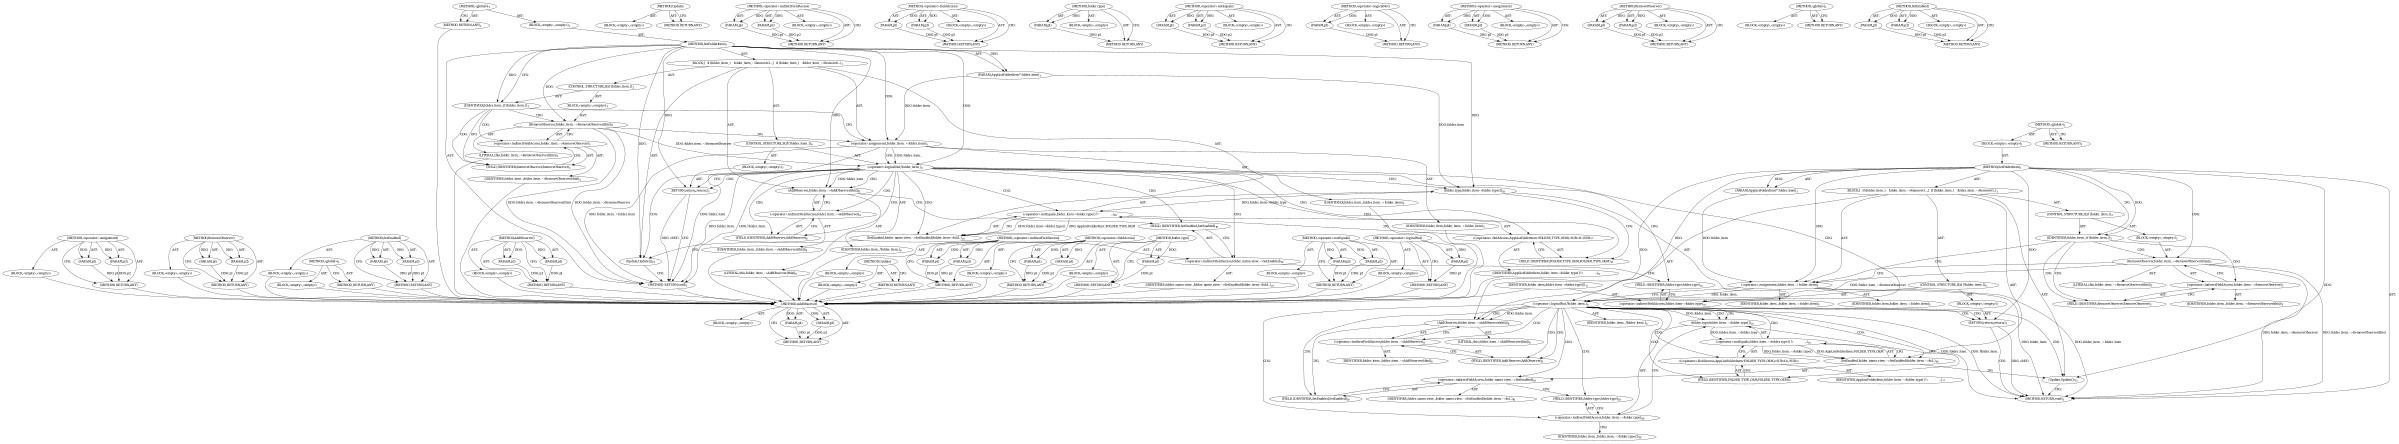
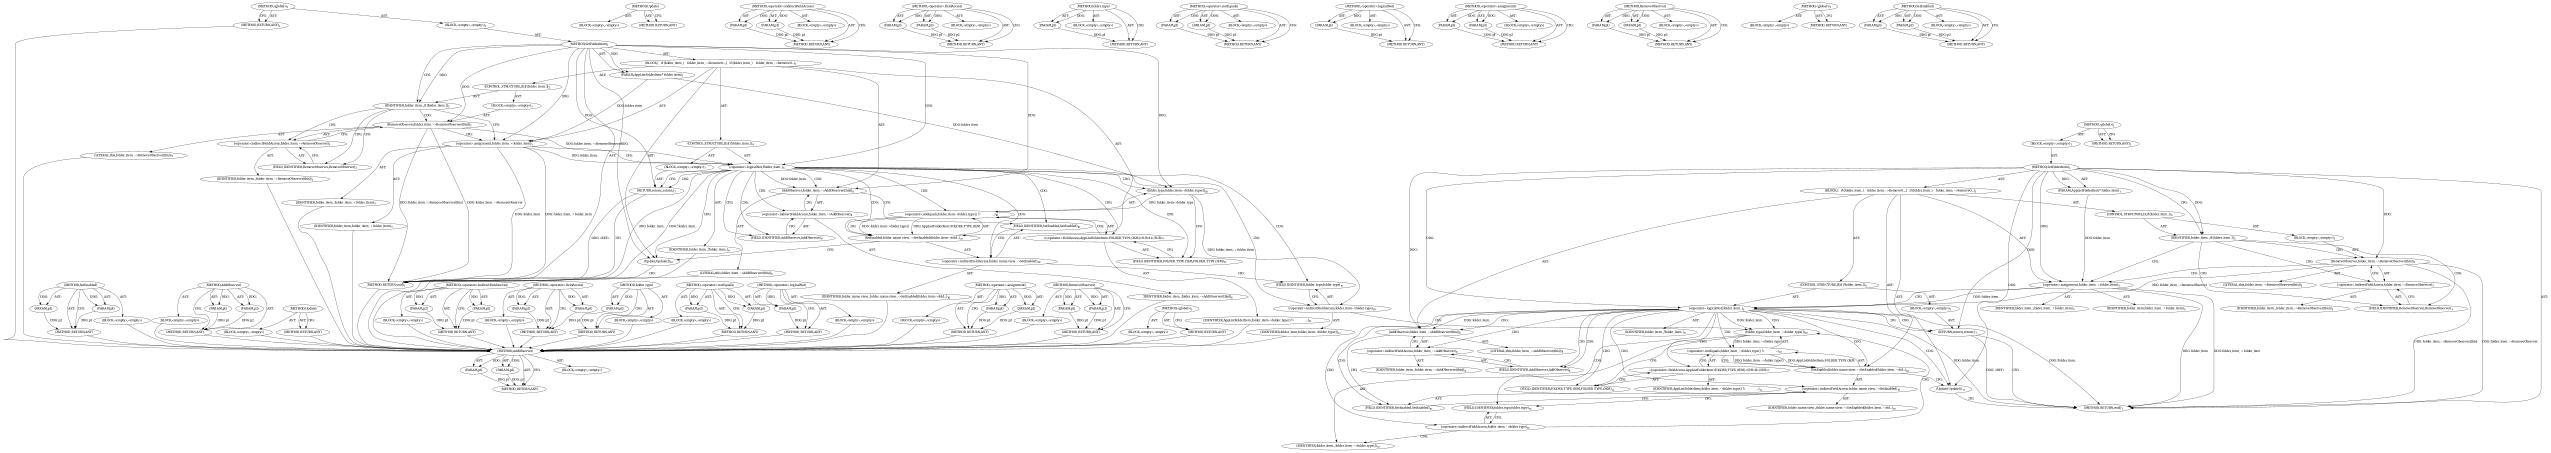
edge "(folder_type,folder_item->folder_type())" -> "(<operator>.indirectFieldAccess,folder_item->folder_type)": label "AST: " -> "DDG: folder_item_ = folder_item"
edge "(IDENTIFIER,folder_item,folder_item->folder_type())" -> "(<operator>.indirectFieldAccess,folder_item->folder_type)": reversed
edge "(folder_type,folder_item_->folder_type())" -> "(<operator>.indirectFieldAccess,folder_item_->folder_type)": now "(folder_type,folder_item_->folder_type())" -> "(IDENTIFIER,folder_item_,folder_item_->folder_type())"
node "(<operator>.indirectFieldAccess,folder_item_->folder_type)": text "80" -> "10"
